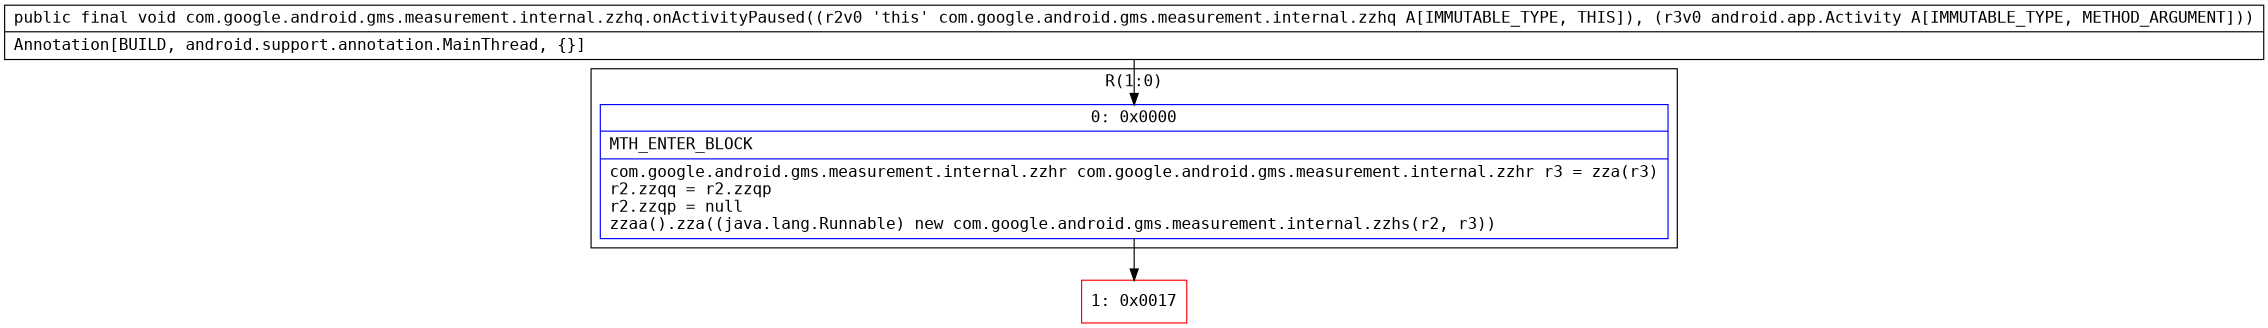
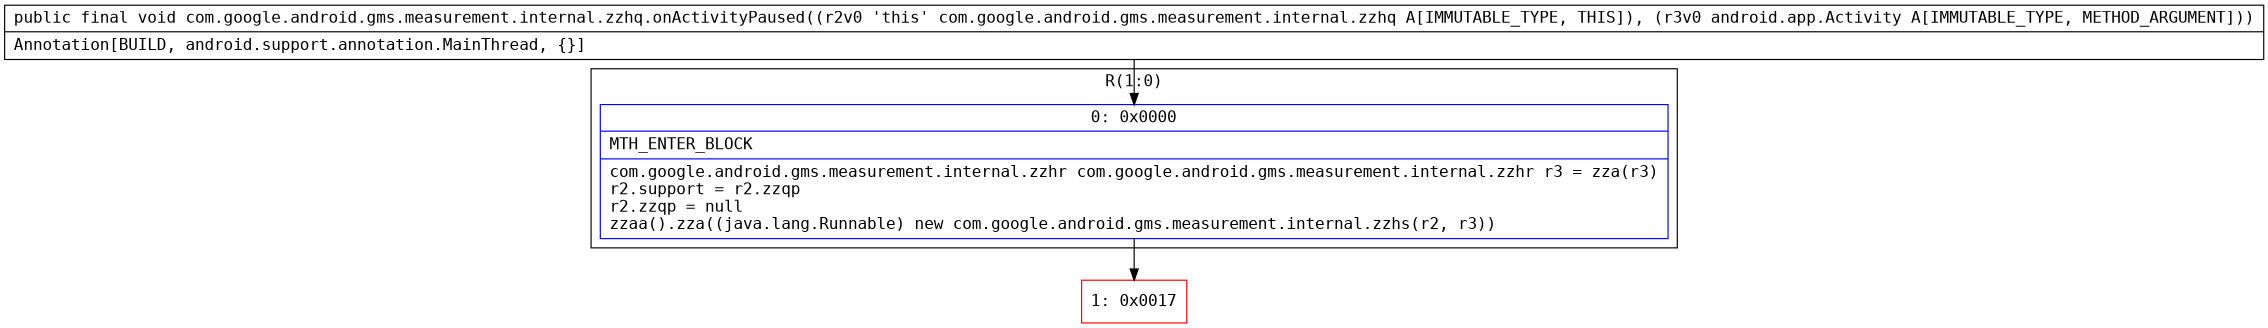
node "0: 0x0000": text "r2.zzqq = r2.zzqp" -> "r2.support = r2.zzqp"
